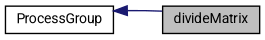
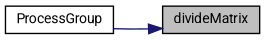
edge "divideMatrix" -> "ProcessGroup": reversed
